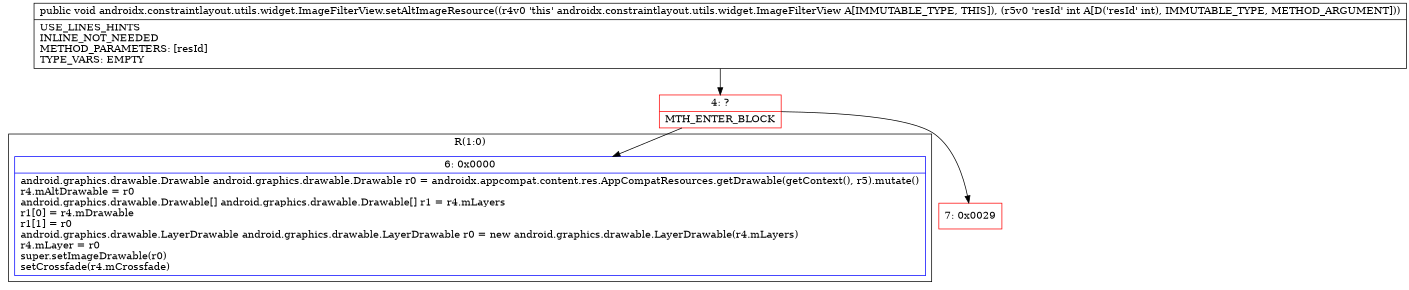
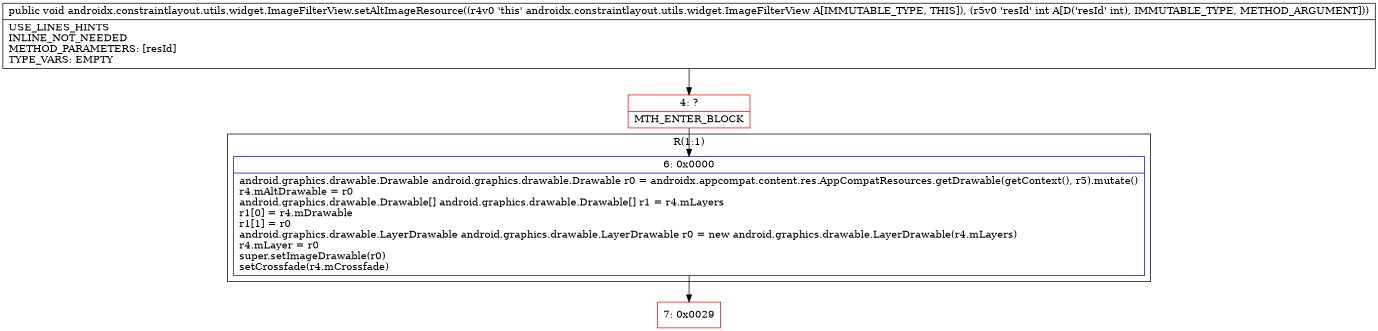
edge "4: ?" -> "7: 0x0029": now "6: 0x0000" -> "7: 0x0029"
cluster "R(1:0)": label "R(1:0)" -> "R(1:1)"
